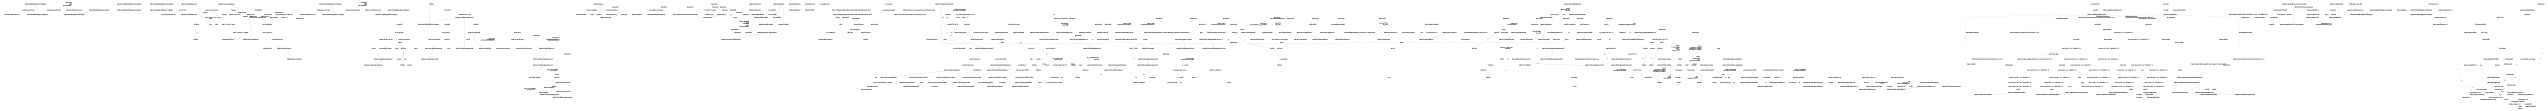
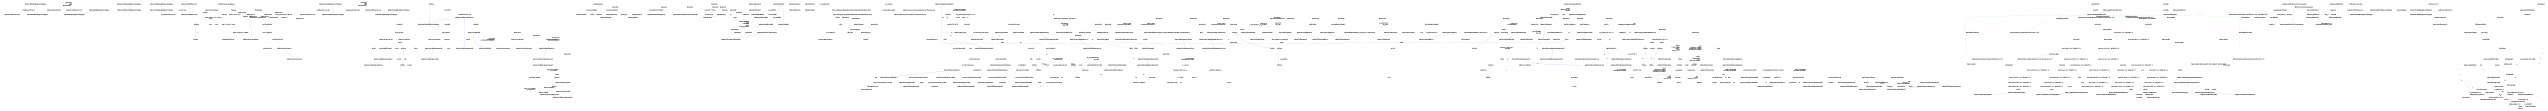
node "Entry HangFire.Redis.RedisStorage.GetComponents()": added
